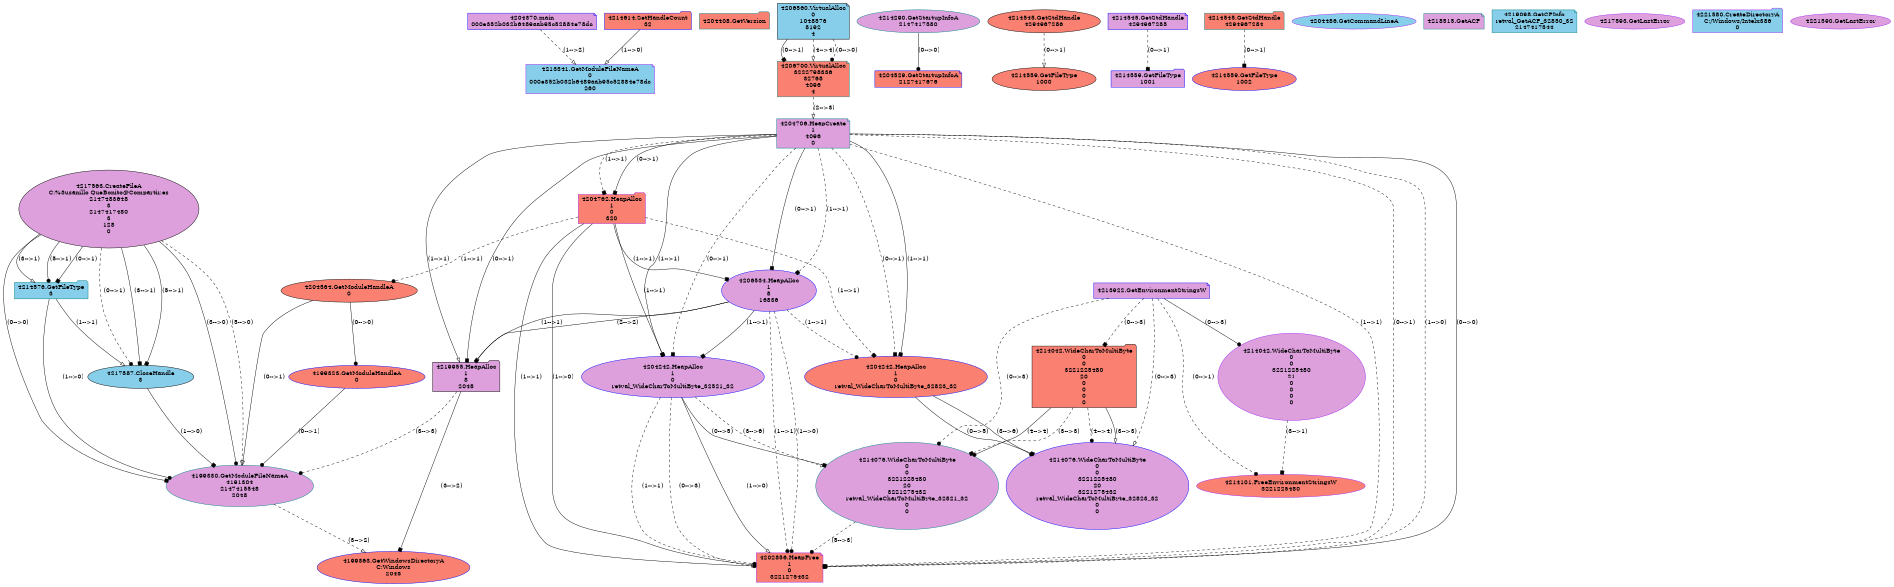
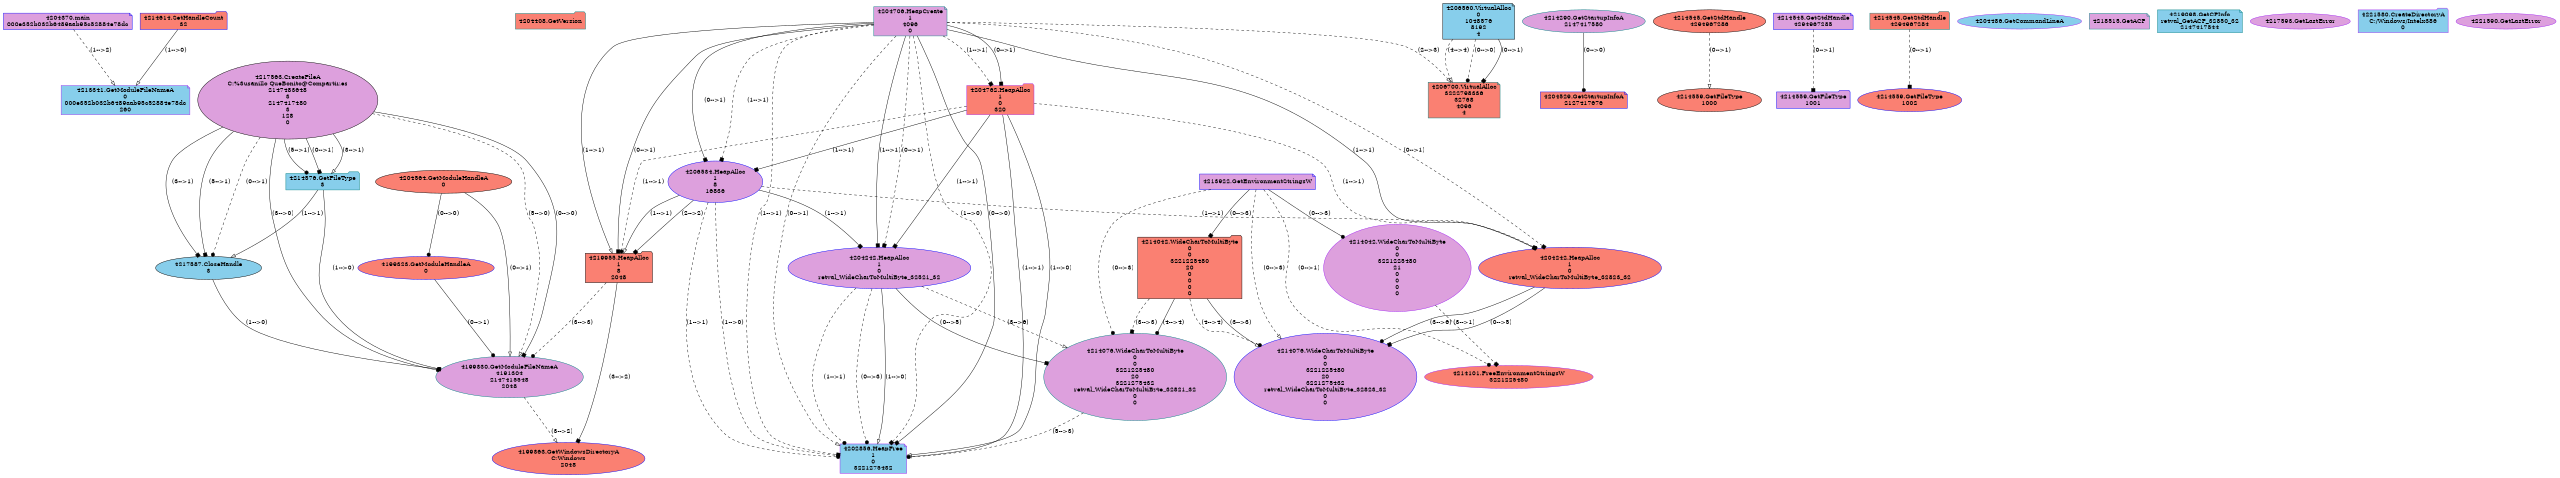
edge "4206700.VirtualAlloc 3222798336 32768 4096 4" -> "4204706.HeapCreate 1 4096 0": reversed
edge "4204762.HeapAlloc 1 0 320" -> "4204564.GetModuleHandleA 0": now "4204762.HeapAlloc 1 0 320" -> "4219955.HeapAlloc 1 8 2048"
edge "4213922.GetEnvironmentStringsW" -> "4214042.WideCharToMultiByte 0 0 3221225480 20 0 0 0 0": style dashed -> solid
node "4219955.HeapAlloc 1 8 2048": fillcolor plum -> salmon
node "4202856.HeapFree 1 0 3221275432": fillcolor salmon -> skyblue
